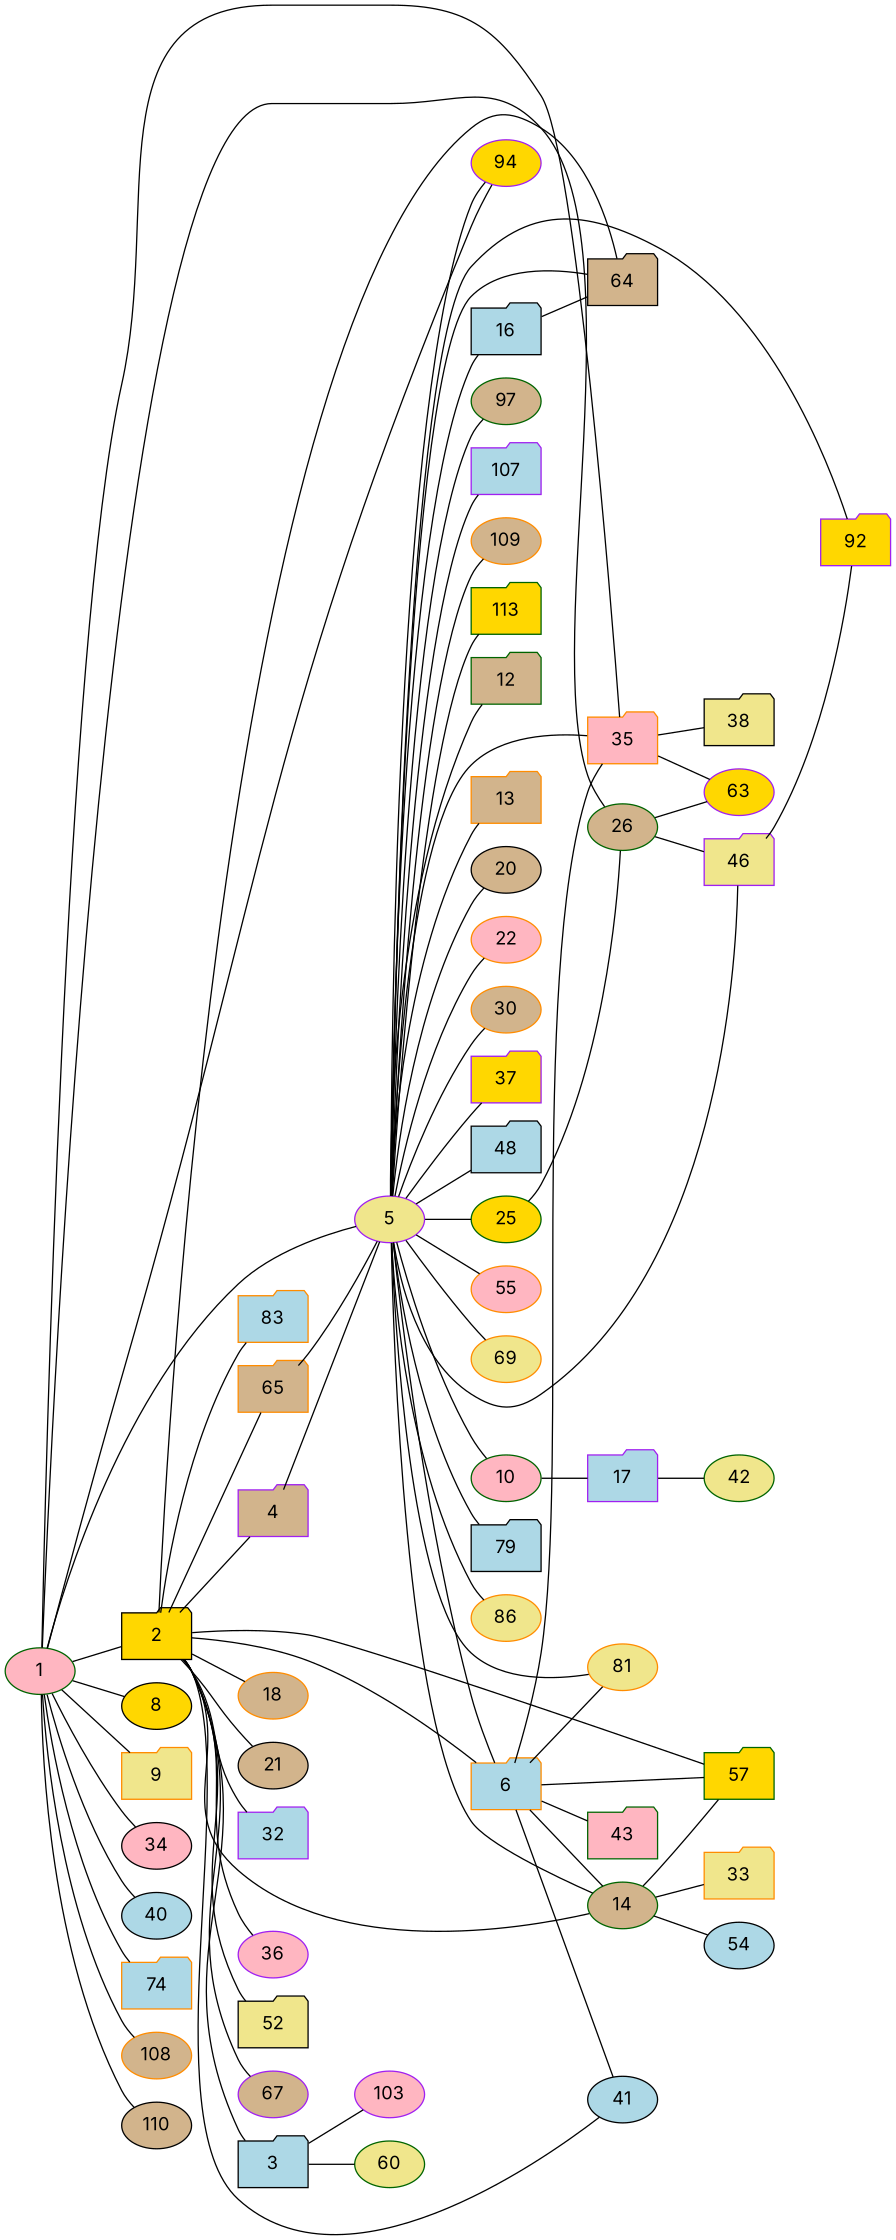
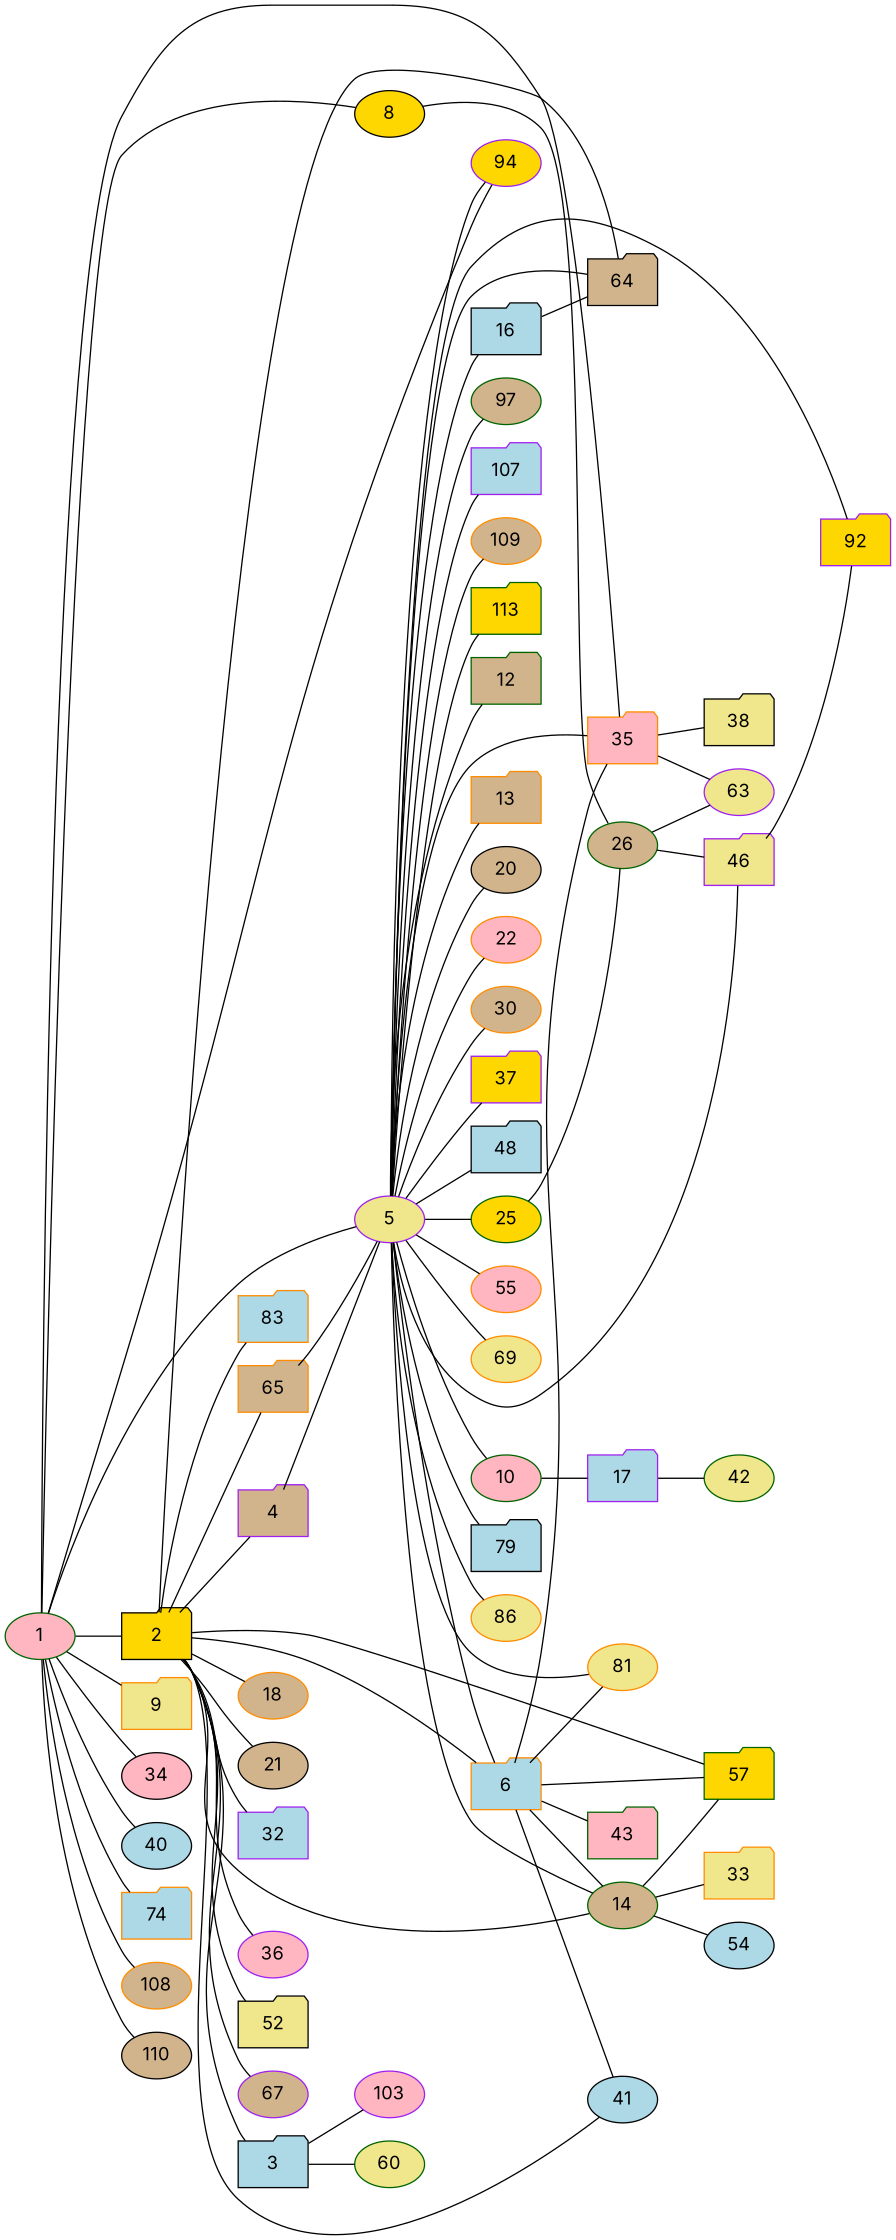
edge "26" -- "1": now "26" -- "8"
node "63": fillcolor gold -> khaki
